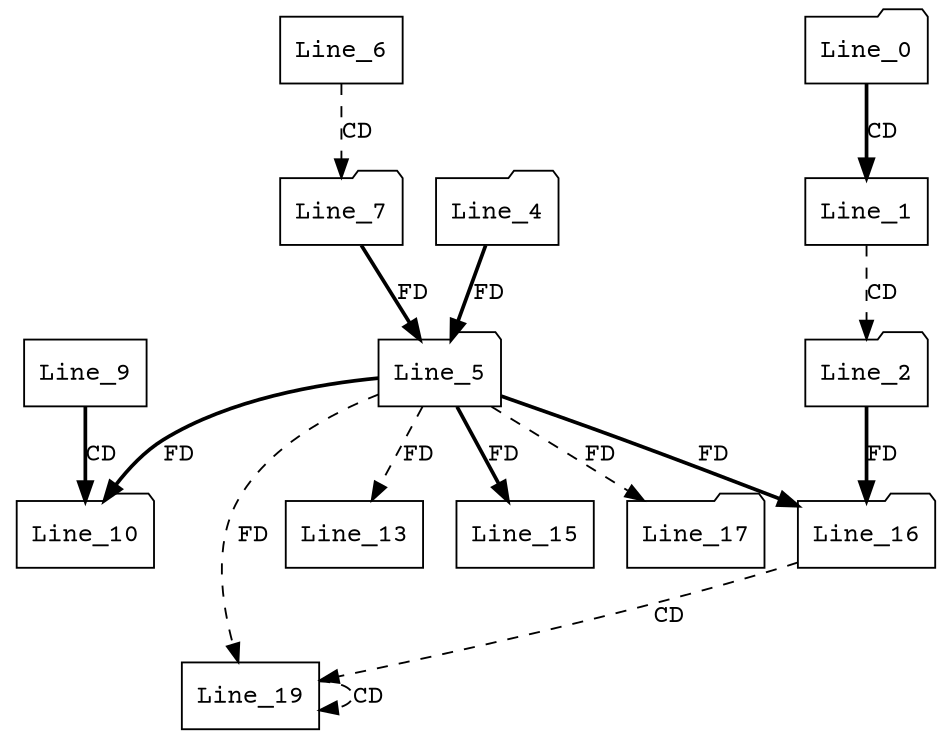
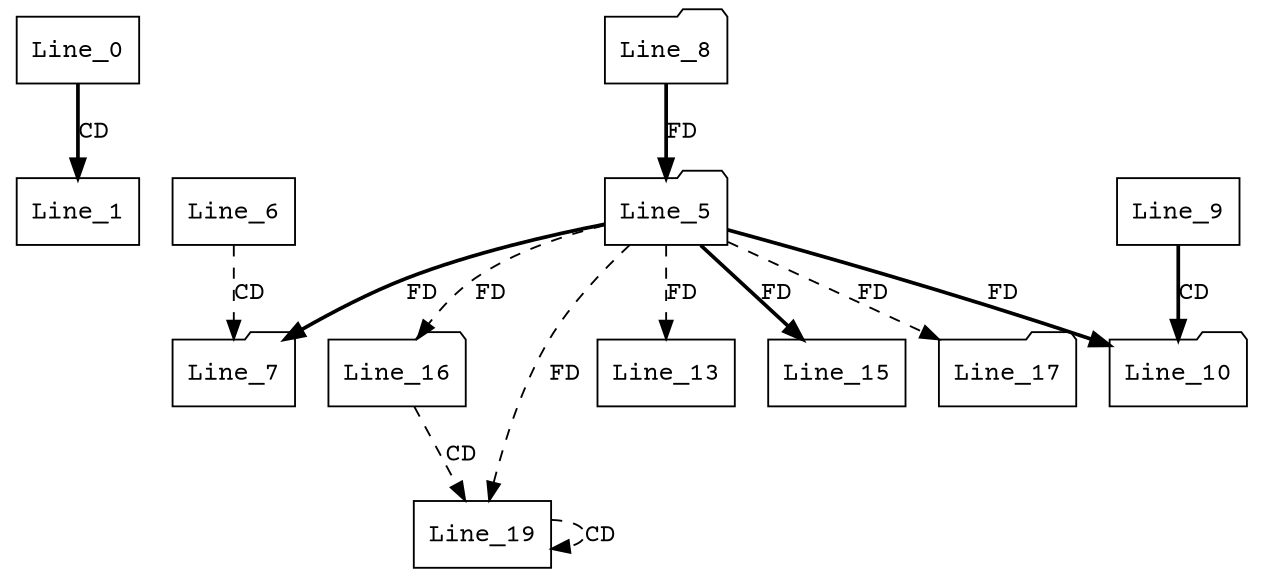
node "Line_0": shape folder -> box
node "Line_4": label "Line_4" -> "Line_8"
edge "Line_7" -> "Line_5": reversed
node "Line_2": removed
edge "Line_5" -> "Line_16": style bold -> dashed
